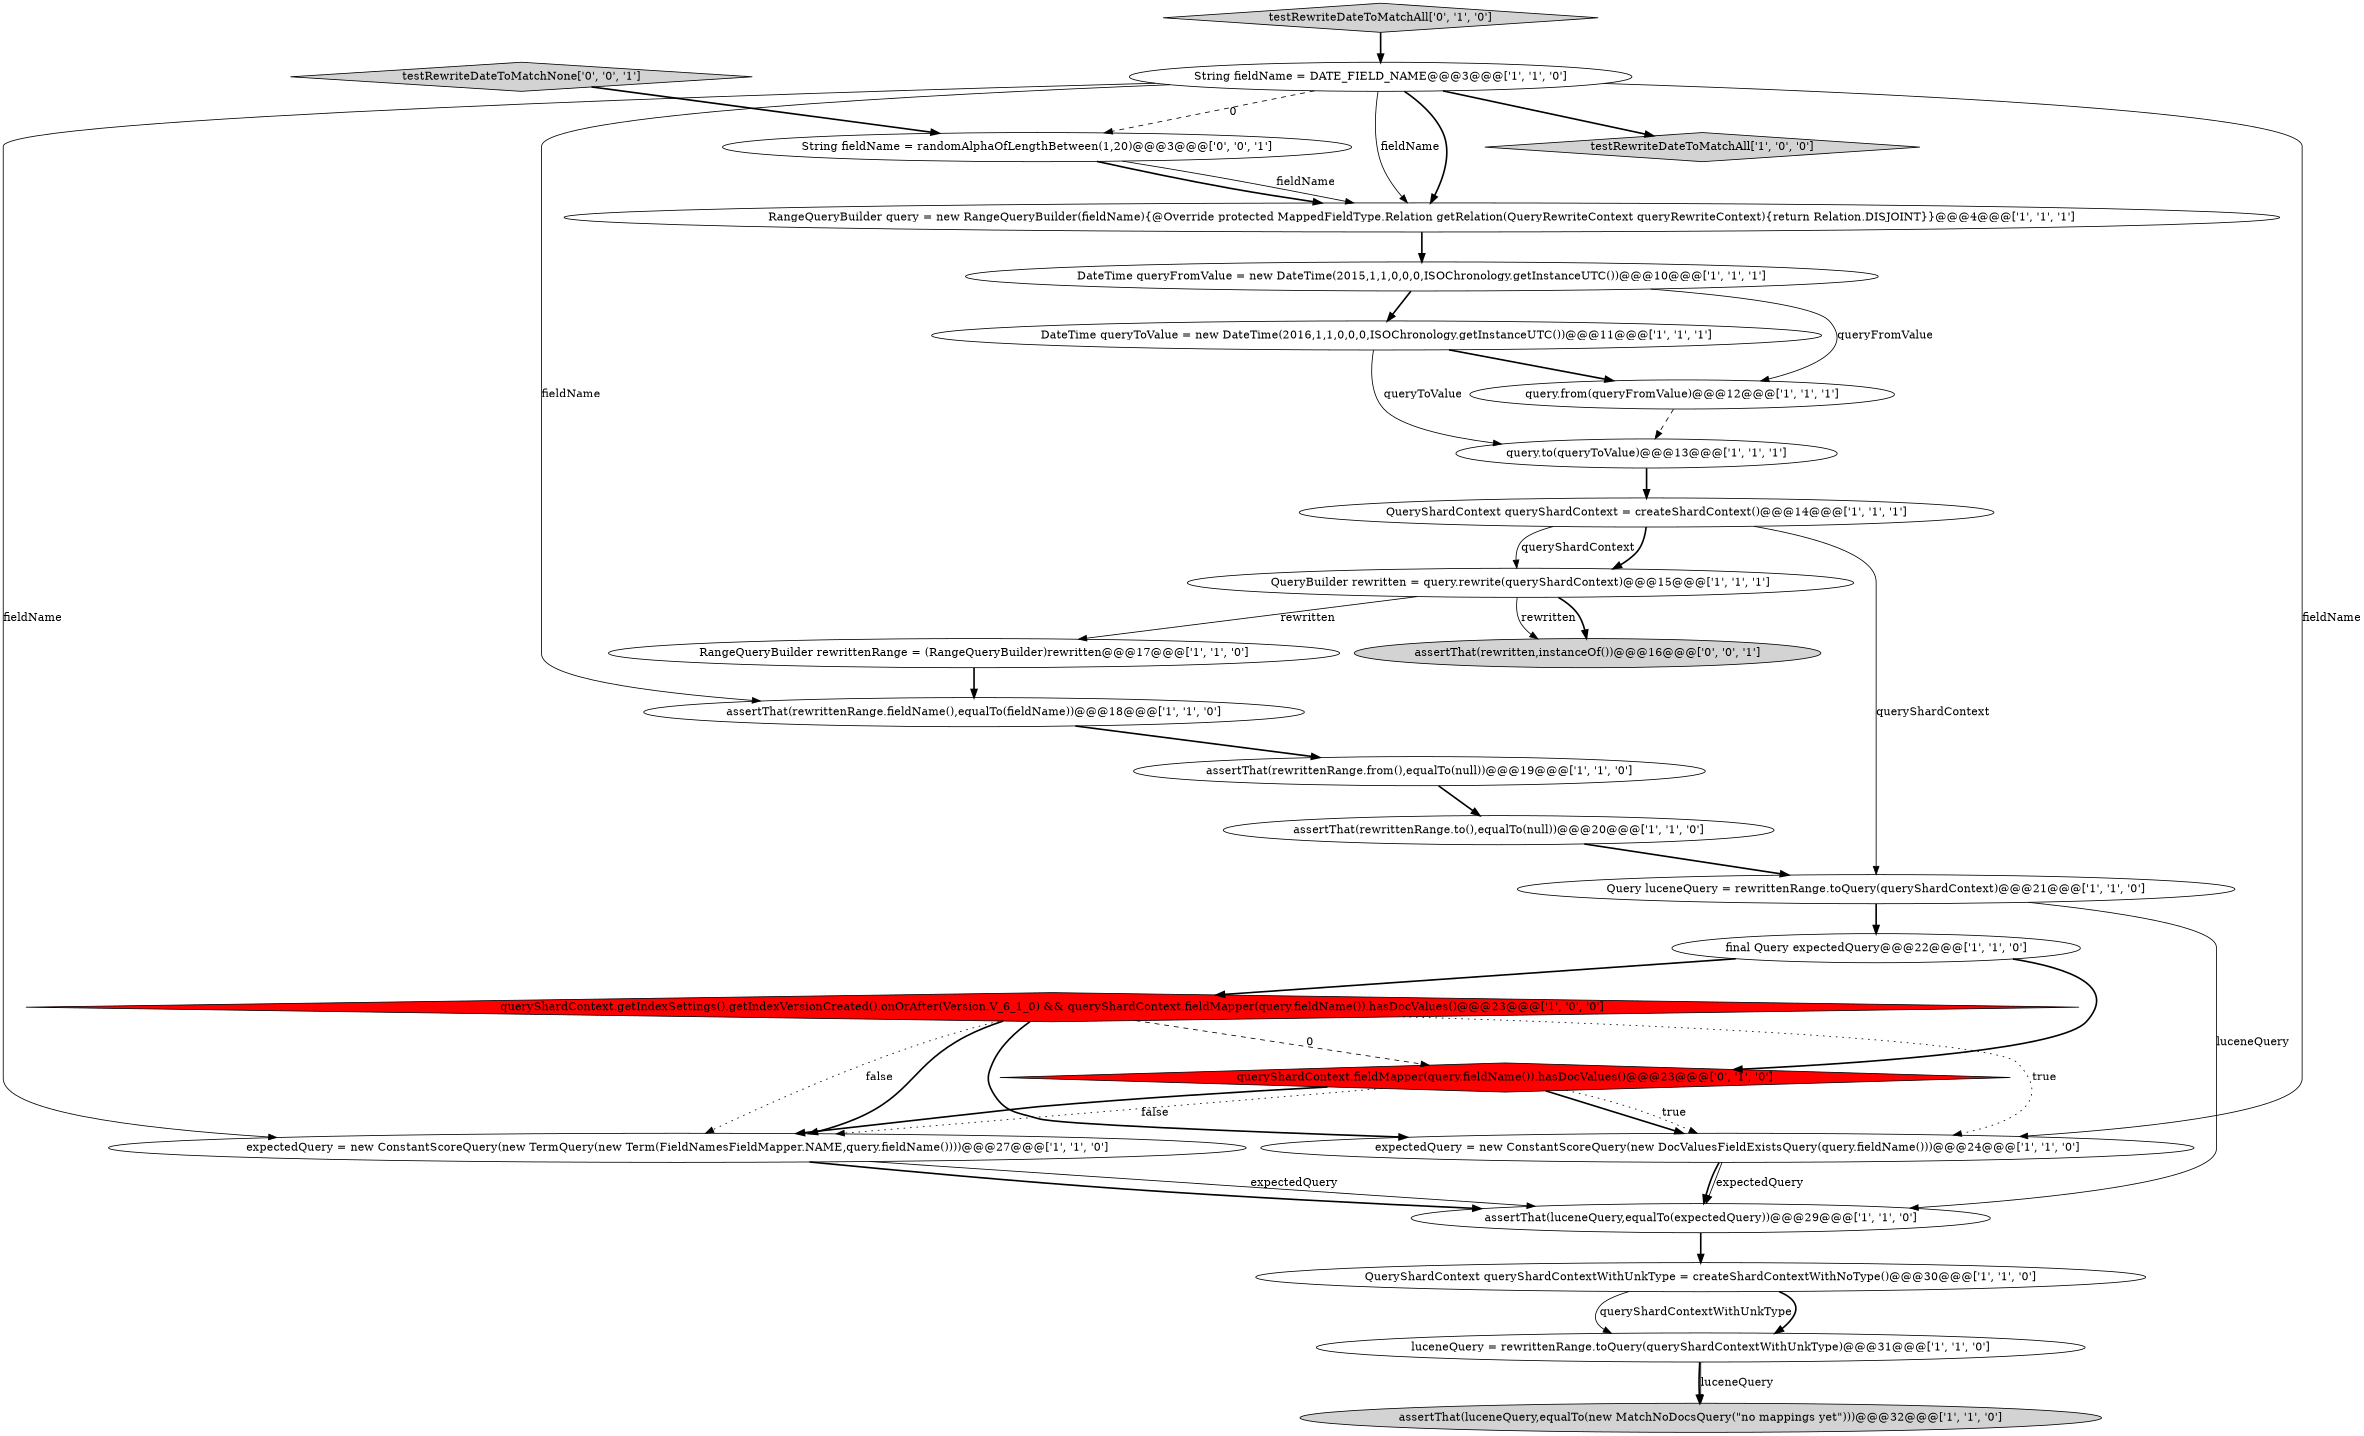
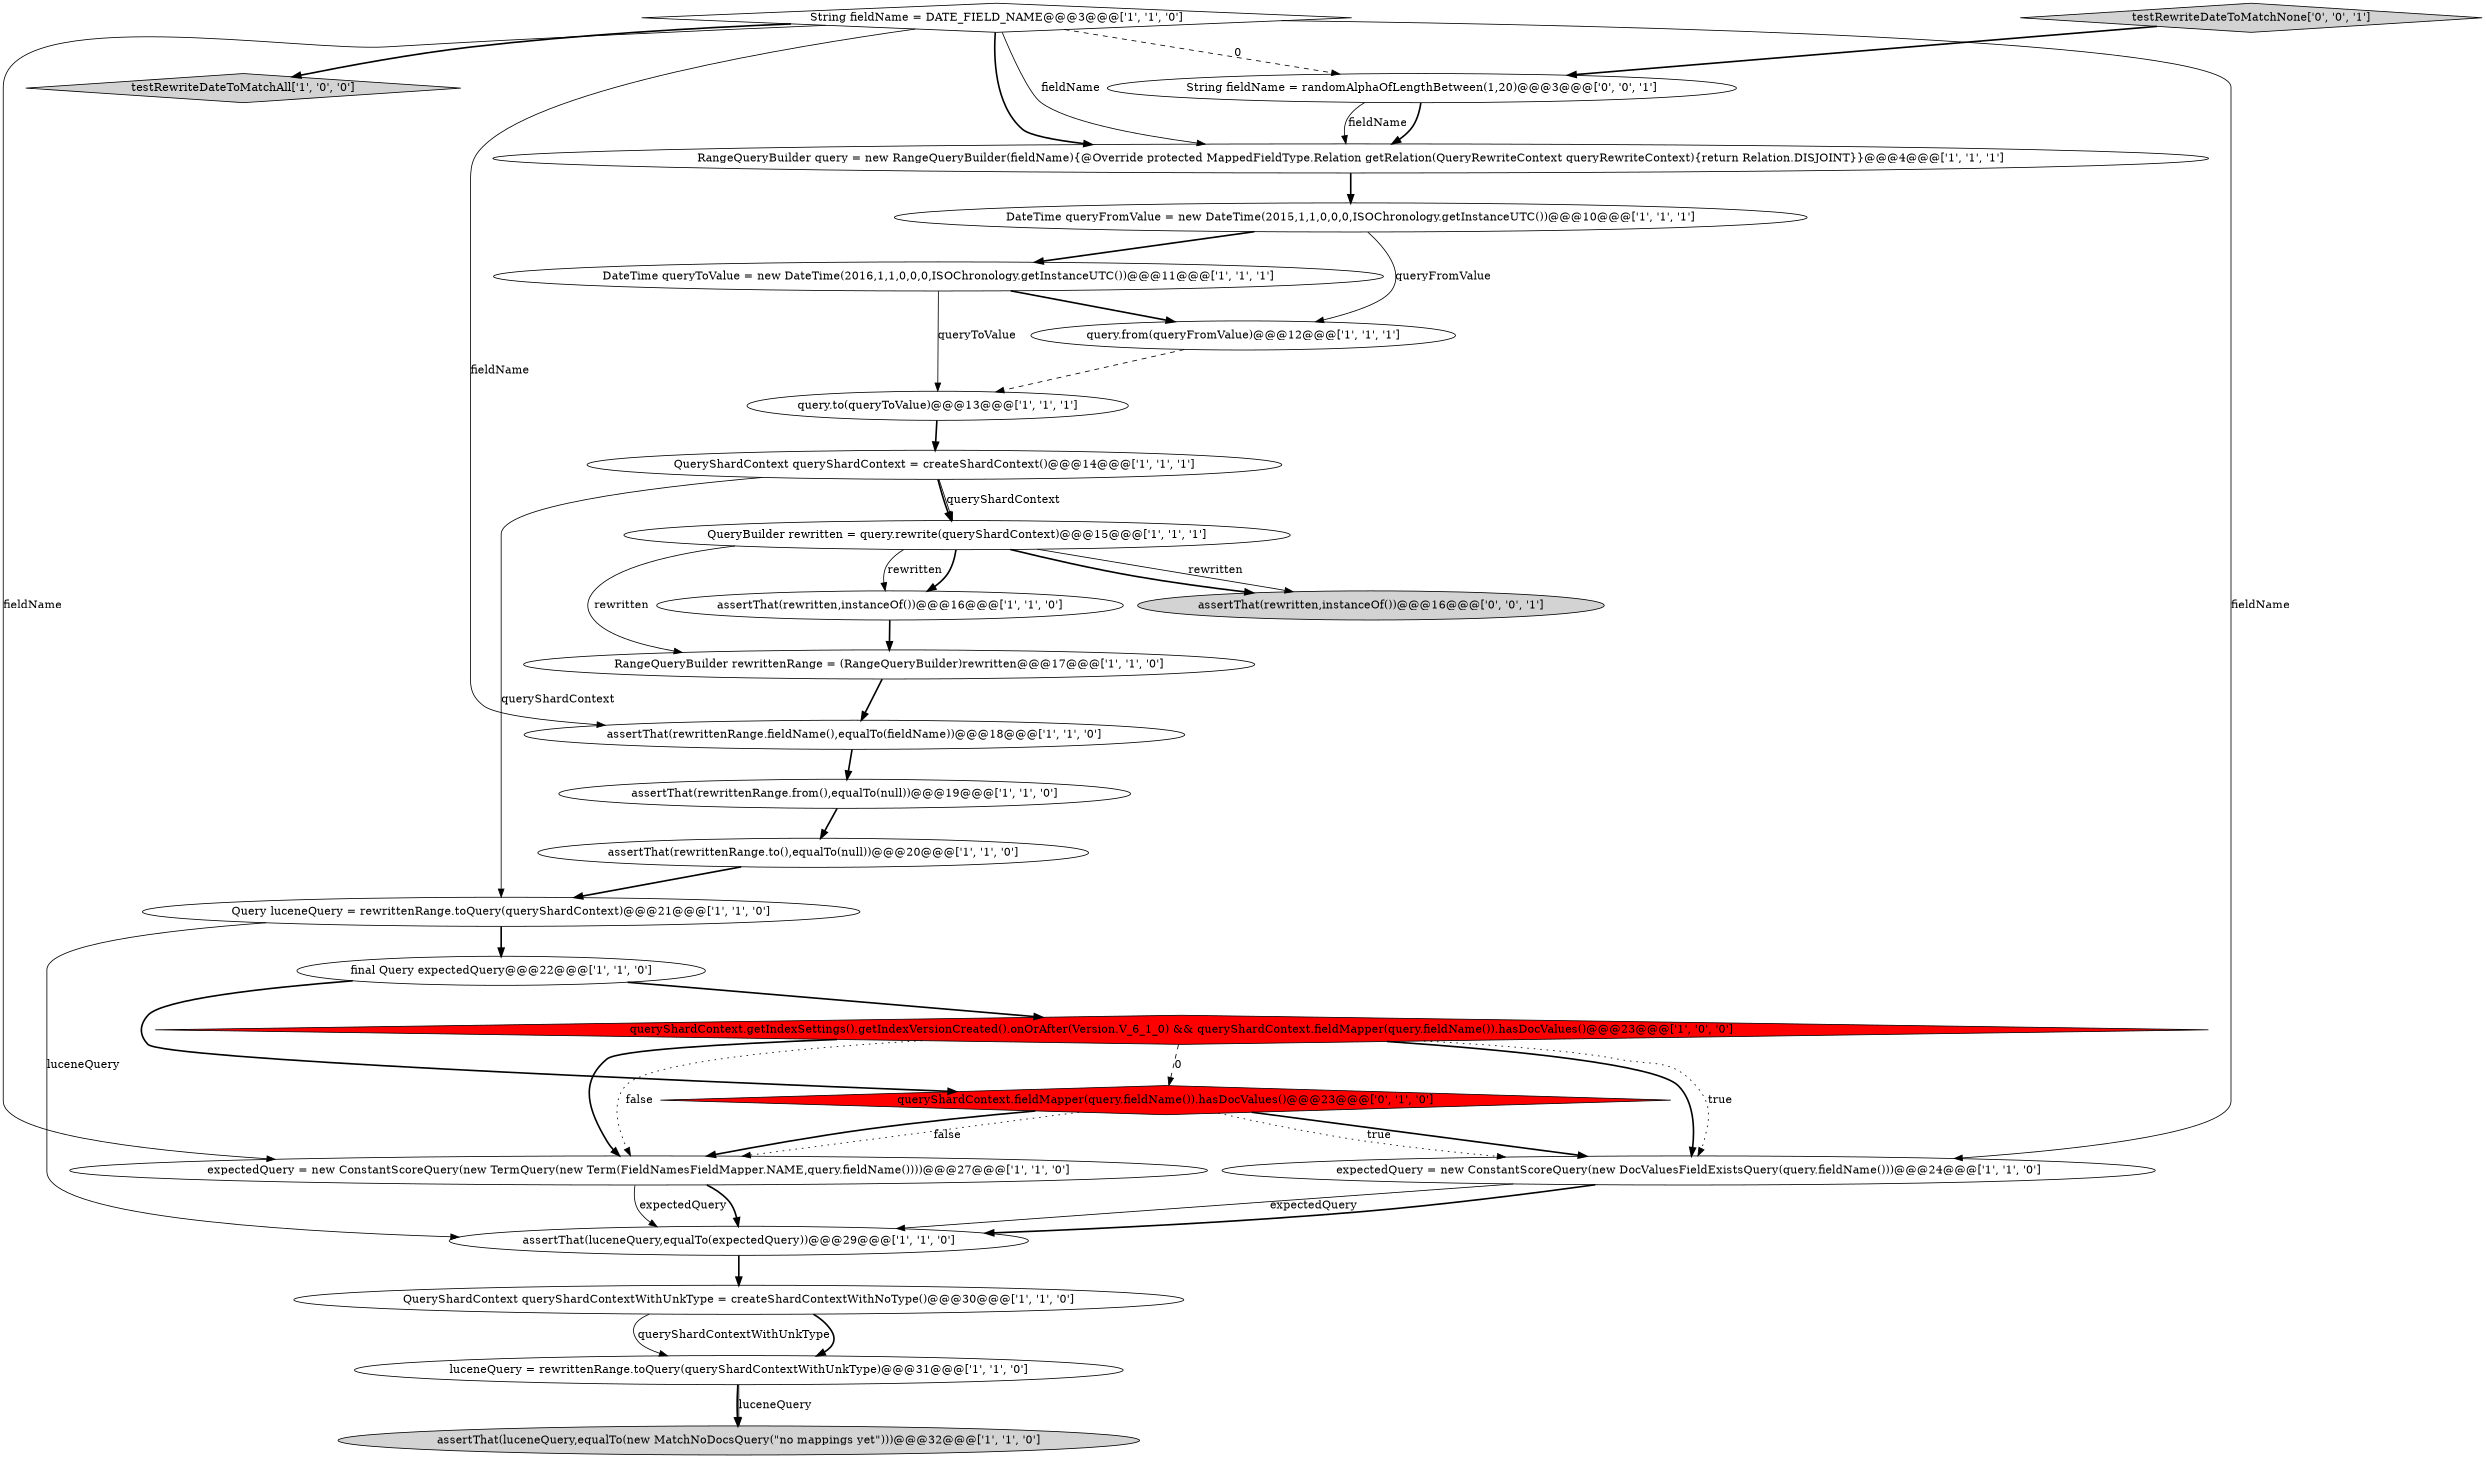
node "testRewriteDateToMatchAll['0', '1', '0']": removed
node "String fieldName = DATE_FIELD_NAME@@@3@@@['1', '1', '0']": shape ellipse -> diamond
node "assertThat(rewritten,instanceOf())@@@16@@@['1', '1', '0']": added
